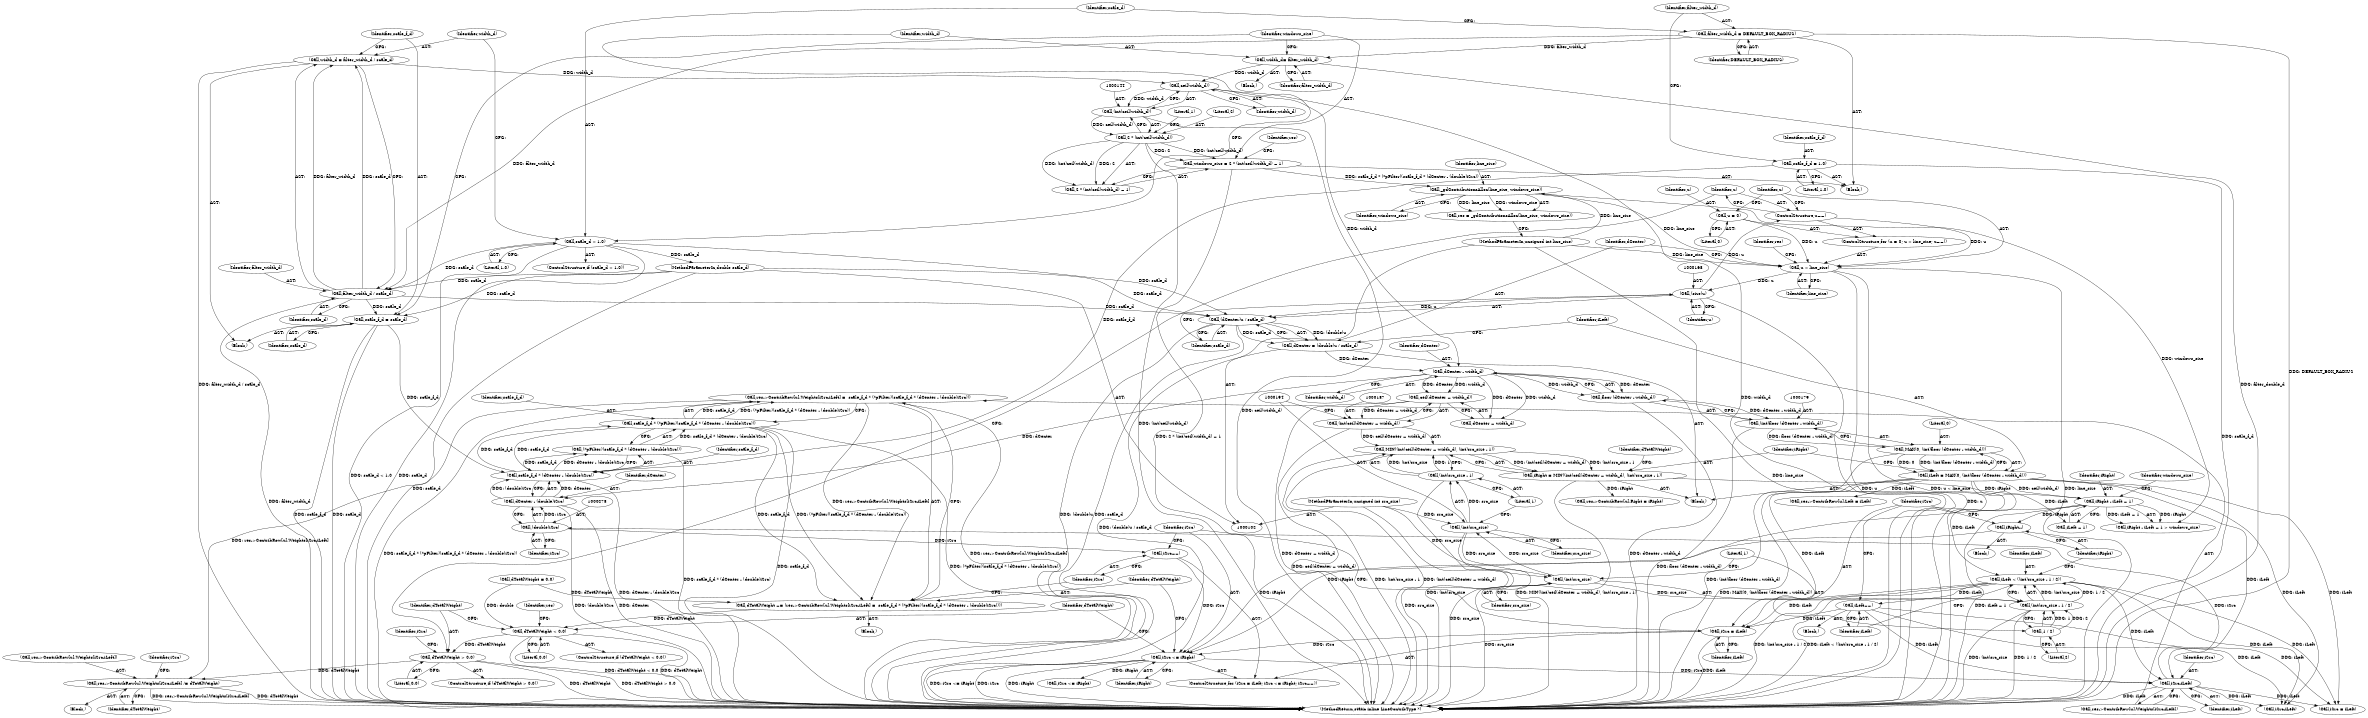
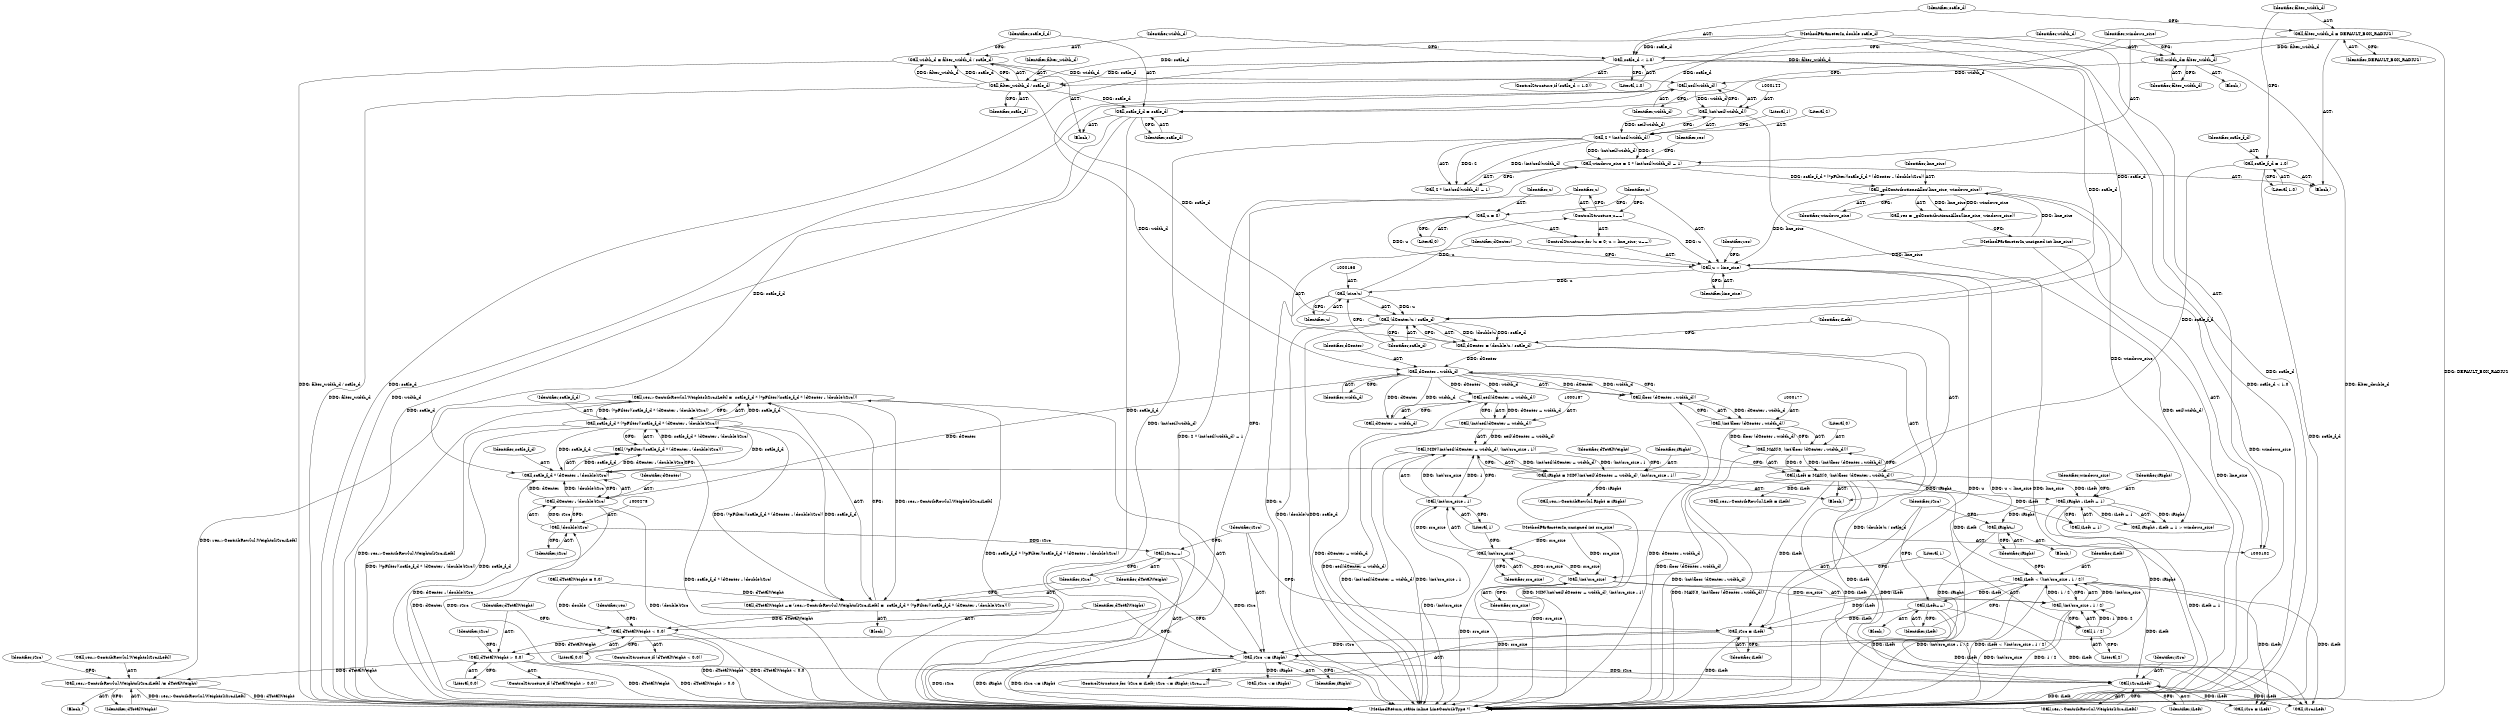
edge "(Call,scale_d < 1.0)" -> "(MethodParameterIn,double scale_d)": reversed
node "1000194": removed
node "1000179": label "1000179" -> "1000177"
edge "(Call,iLeft = MAX(0, (int)floor (dCenter - width_d)))" -> "(Call,iRight - iLeft + 1)": label "DDG: ceil(width_d)" -> "DDG: iLeft"
edge "(Call,_gdContributionsAlloc(line_size, windows_size))" -> "(MethodReturn,static inline LineContribType *)": added, label "DDG: windows_size"
